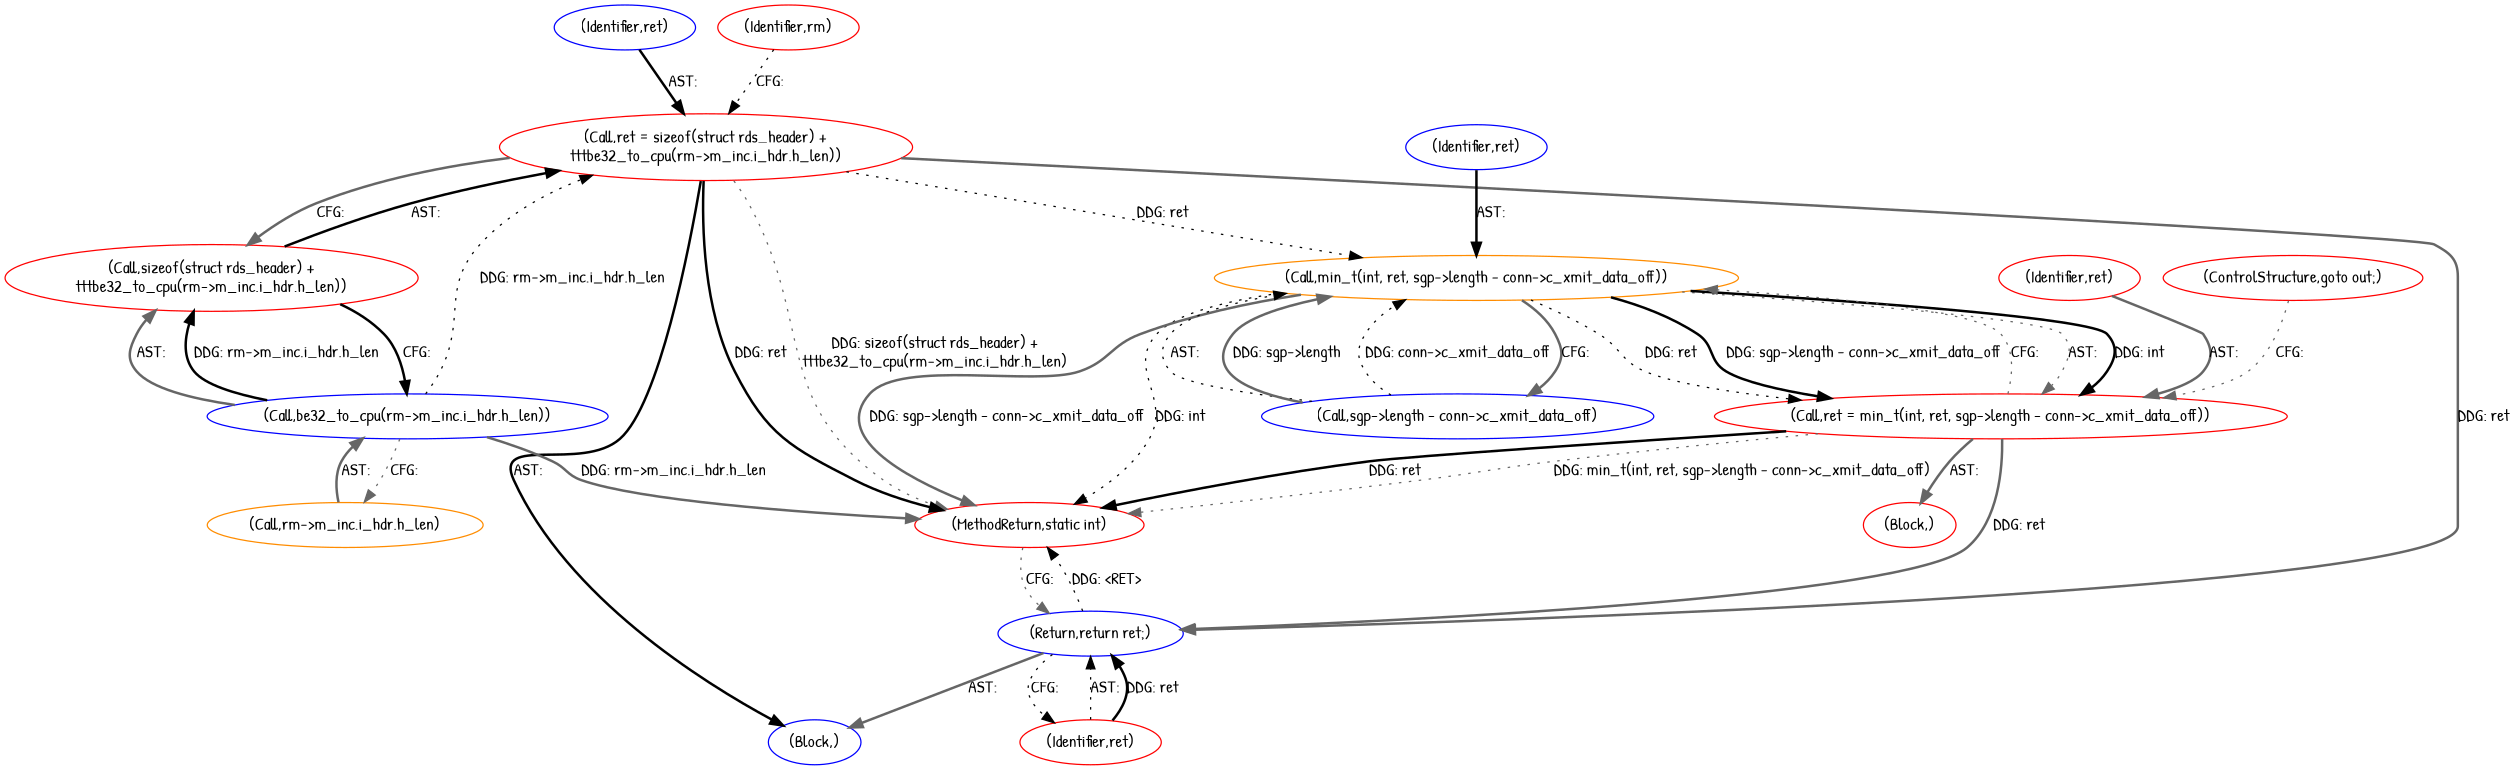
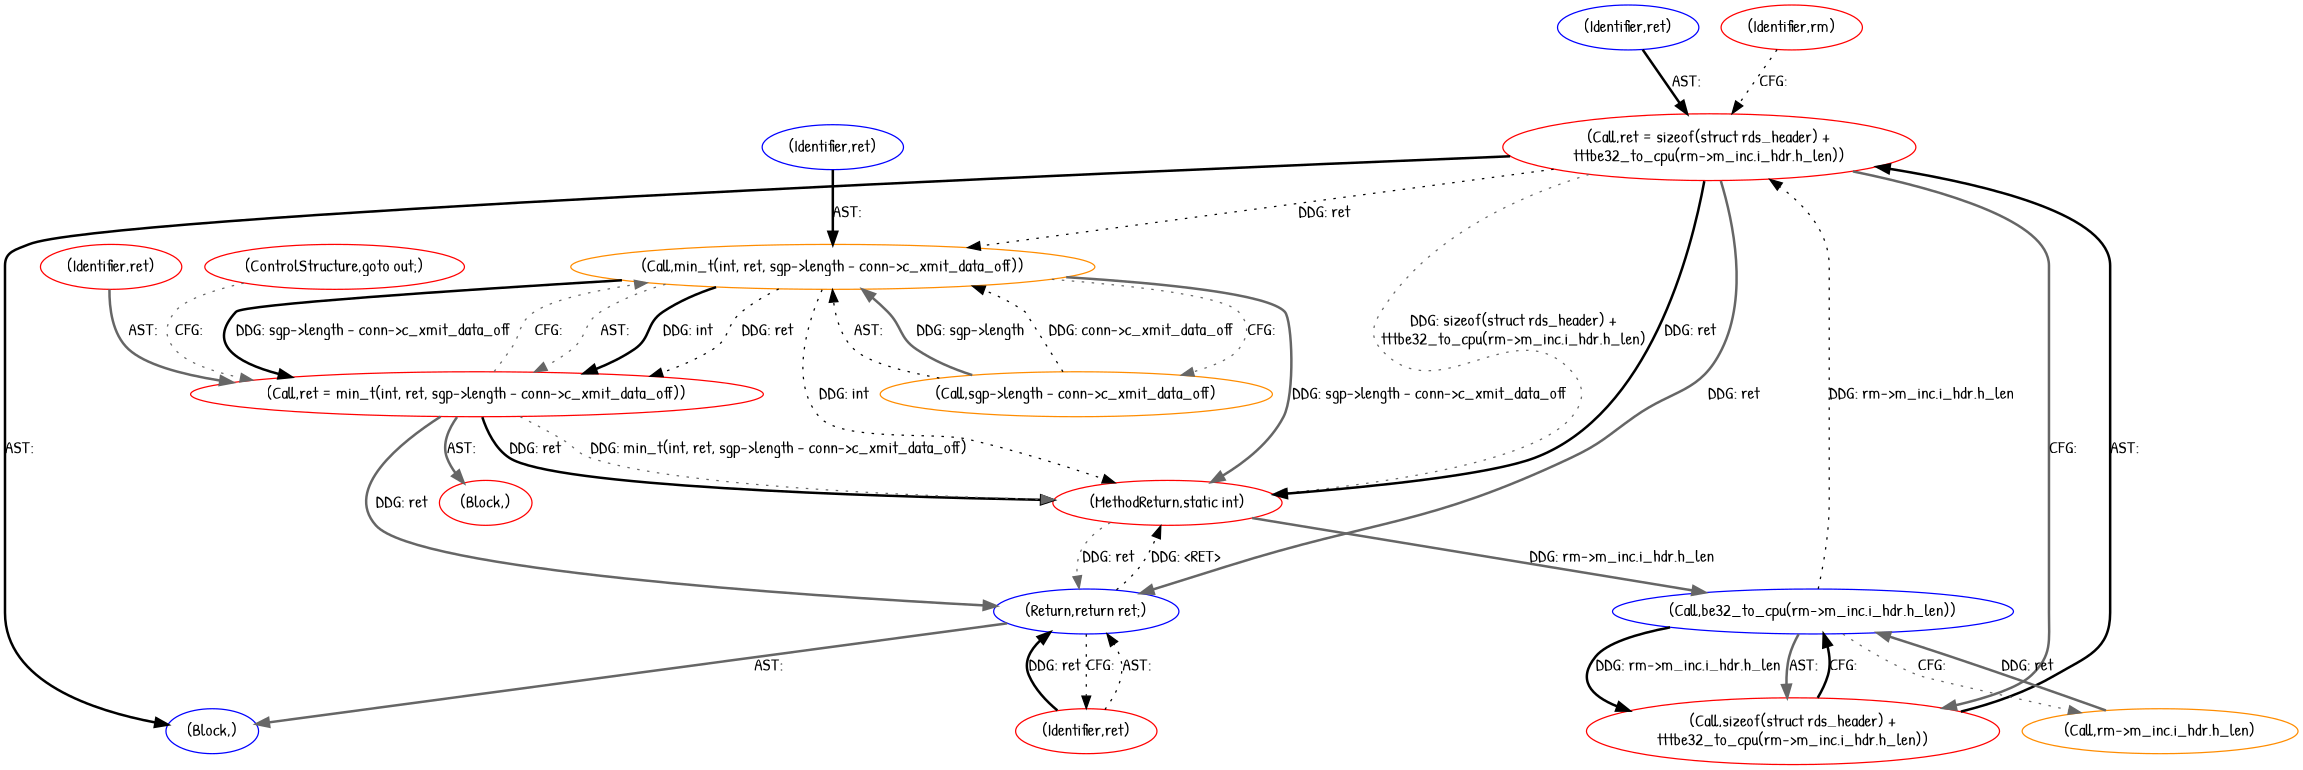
edge "(Call,min_t(int, ret, sgp->length - conn->c_xmit_data_off))" -> "(Call,sgp->length - conn->c_xmit_data_off)": style bold -> dotted
node "(Call,sgp->length - conn->c_xmit_data_off)": color blue -> darkorange
edge "(Call,rm->m_inc.i_hdr.h_len)" -> "(Call,be32_to_cpu(rm->m_inc.i_hdr.h_len))": label "AST: " -> "DDG: ret"
edge "(Call,be32_to_cpu(rm->m_inc.i_hdr.h_len))" -> "(MethodReturn,static int)": reversed
edge "(MethodReturn,static int)" -> "(Return,return ret;)": label "CFG: " -> "DDG: ret"
